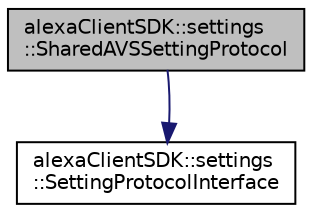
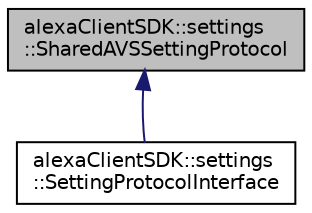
edge "alexaClientSDK::settings ::SharedAVSSettingProtocol" -> "alexaClientSDK::settings ::SettingProtocolInterface": reversed
